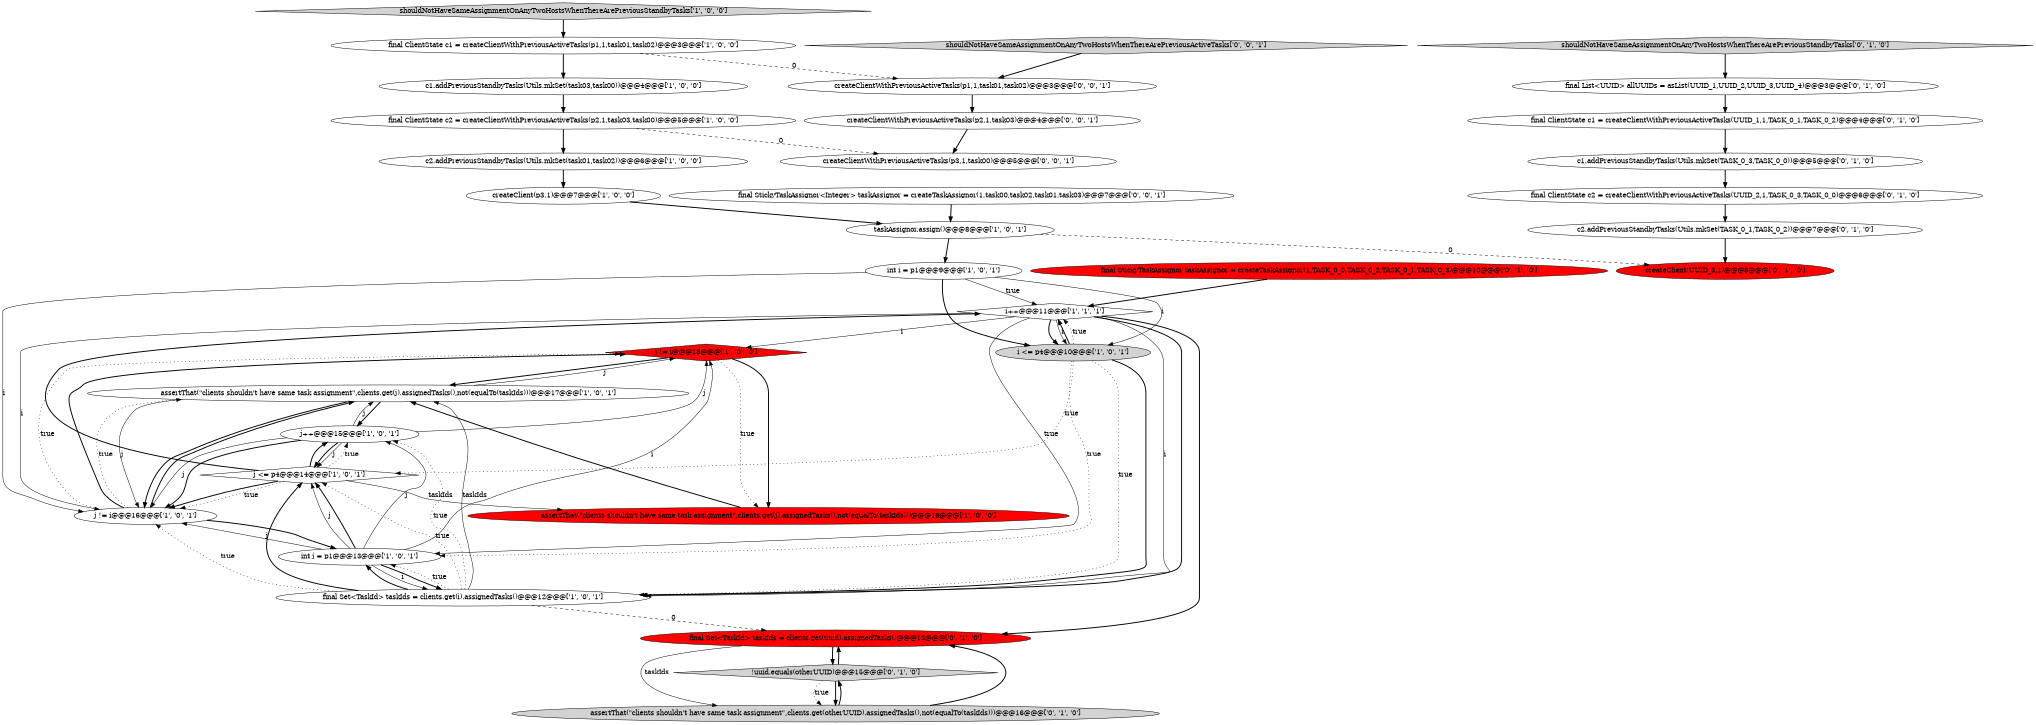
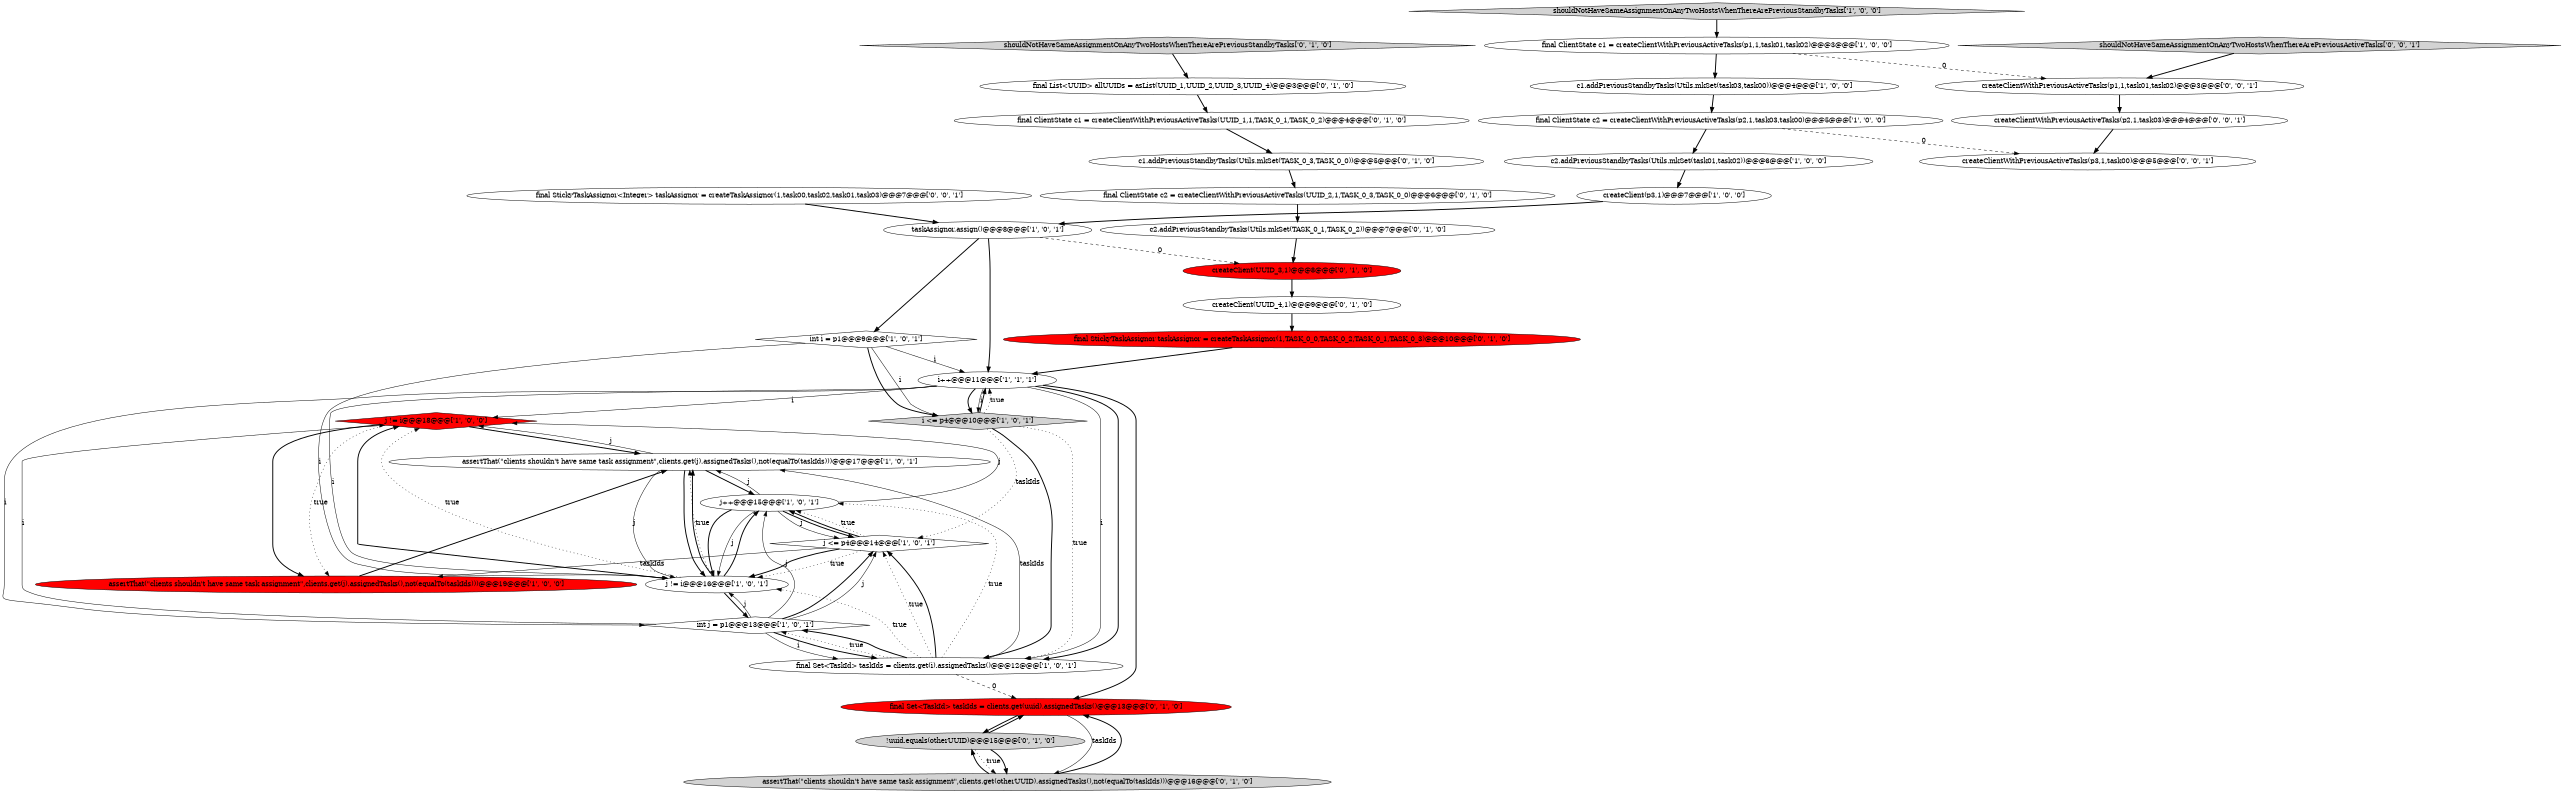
node "int i = p1@@@9@@@['1', '0', '1']": shape ellipse -> diamond
edge "int i = p1@@@9@@@['1', '0', '1']" -> "i++@@@11@@@['1', '1', '1']": label "true" -> "i"
node "createClient(UUID_4,1)@@@9@@@['0', '1', '0']": added
node "i++@@@11@@@['1', '1', '1']": shape diamond -> ellipse
edge "j <= p4@@@14@@@['1', '0', '1']" -> "i++@@@11@@@['1', '1', '1']": now "taskAssignor.assign()@@@8@@@['1', '0', '1']" -> "i++@@@11@@@['1', '1', '1']"
node "i <= p4@@@10@@@['1', '0', '1']": shape ellipse -> diamond
edge "i <= p4@@@10@@@['1', '0', '1']" -> "j <= p4@@@14@@@['1', '0', '1']": label "true" -> "taskIds"
edge "i++@@@11@@@['1', '1', '1']" -> "int j = p1@@@13@@@['1', '0', '1']": label "true" -> "i"
edge "j != i@@@16@@@['1', '0', '1']" -> "j++@@@15@@@['1', '0', '1']": added
edge "i <= p4@@@10@@@['1', '0', '1']" -> "int j = p1@@@13@@@['1', '0', '1']": removed, label "true"
node "int j = p1@@@13@@@['1', '0', '1']": shape ellipse -> diamond
node "!uuid.equals(otherUUID)@@@15@@@['0', '1', '0']": shape diamond -> ellipse
